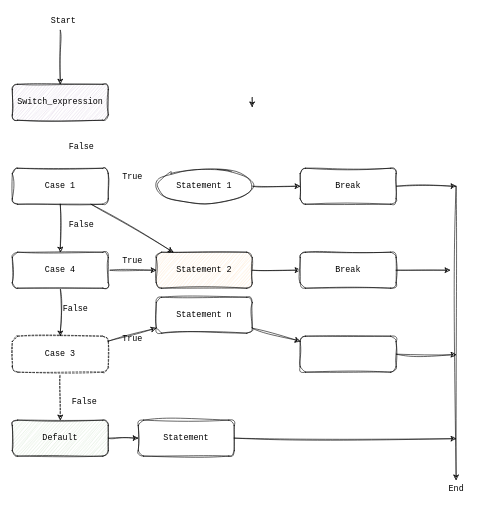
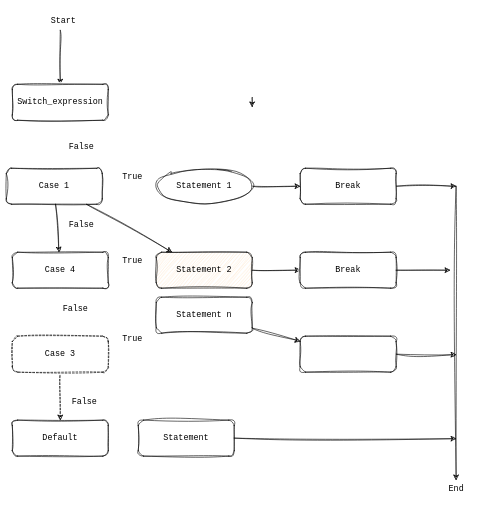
node "Switch_expression": fillcolor #e1d5e7 -> #ffffff
node "Case 1": moved (60, 186) -> (54, 186)
edge "Case 4" -> "Statement 2": removed
edge "Case 4" -> "Case 3": removed
edge "Case 3" -> "Statement n": removed
node "Default": fillcolor #d5e8d4 -> #ffffff
edge "Default" -> "Statement": removed
